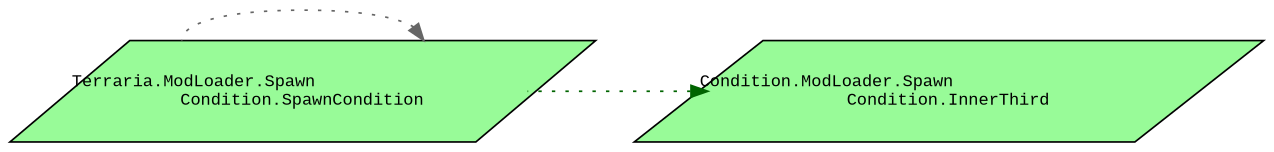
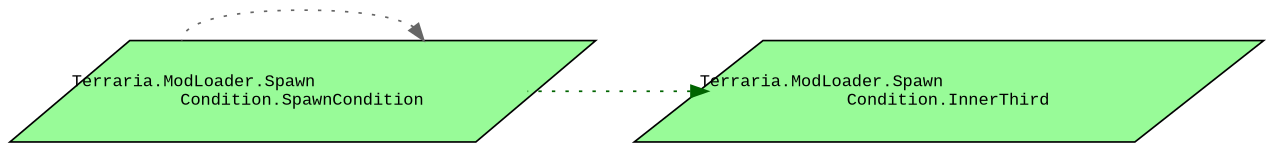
node "Condition.ModLoader.Spawn Condition.InnerThird": label "Condition.ModLoader.Spawn Condition.InnerThird" -> "Terraria.ModLoader.Spawn Condition.InnerThird"
